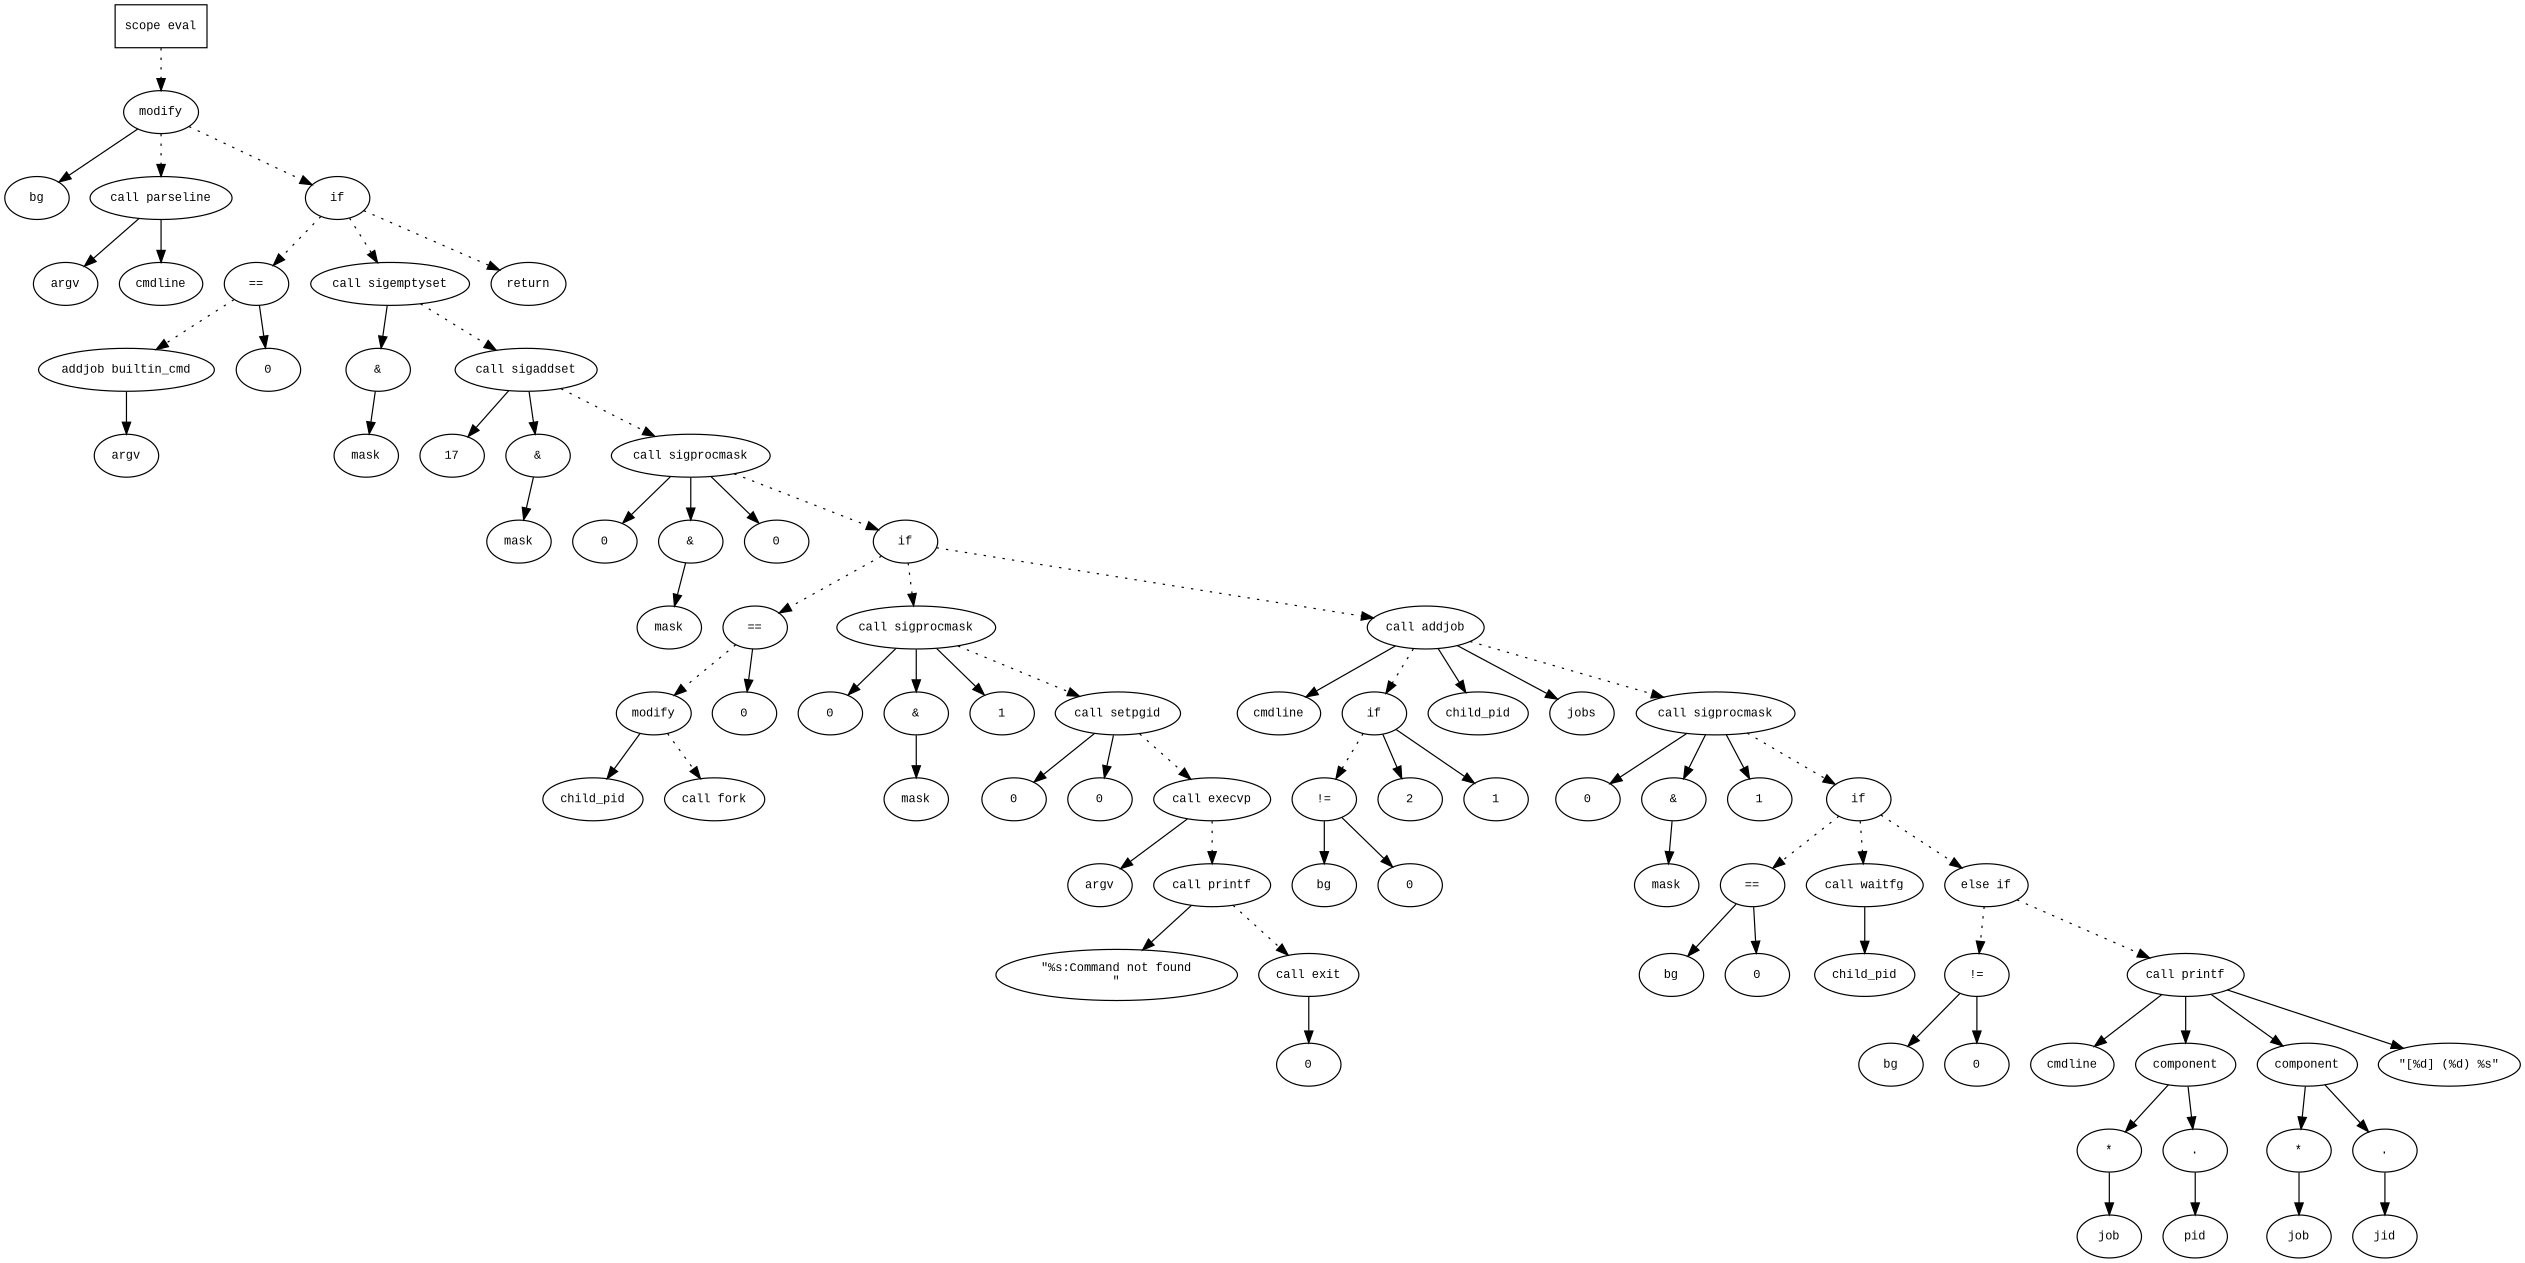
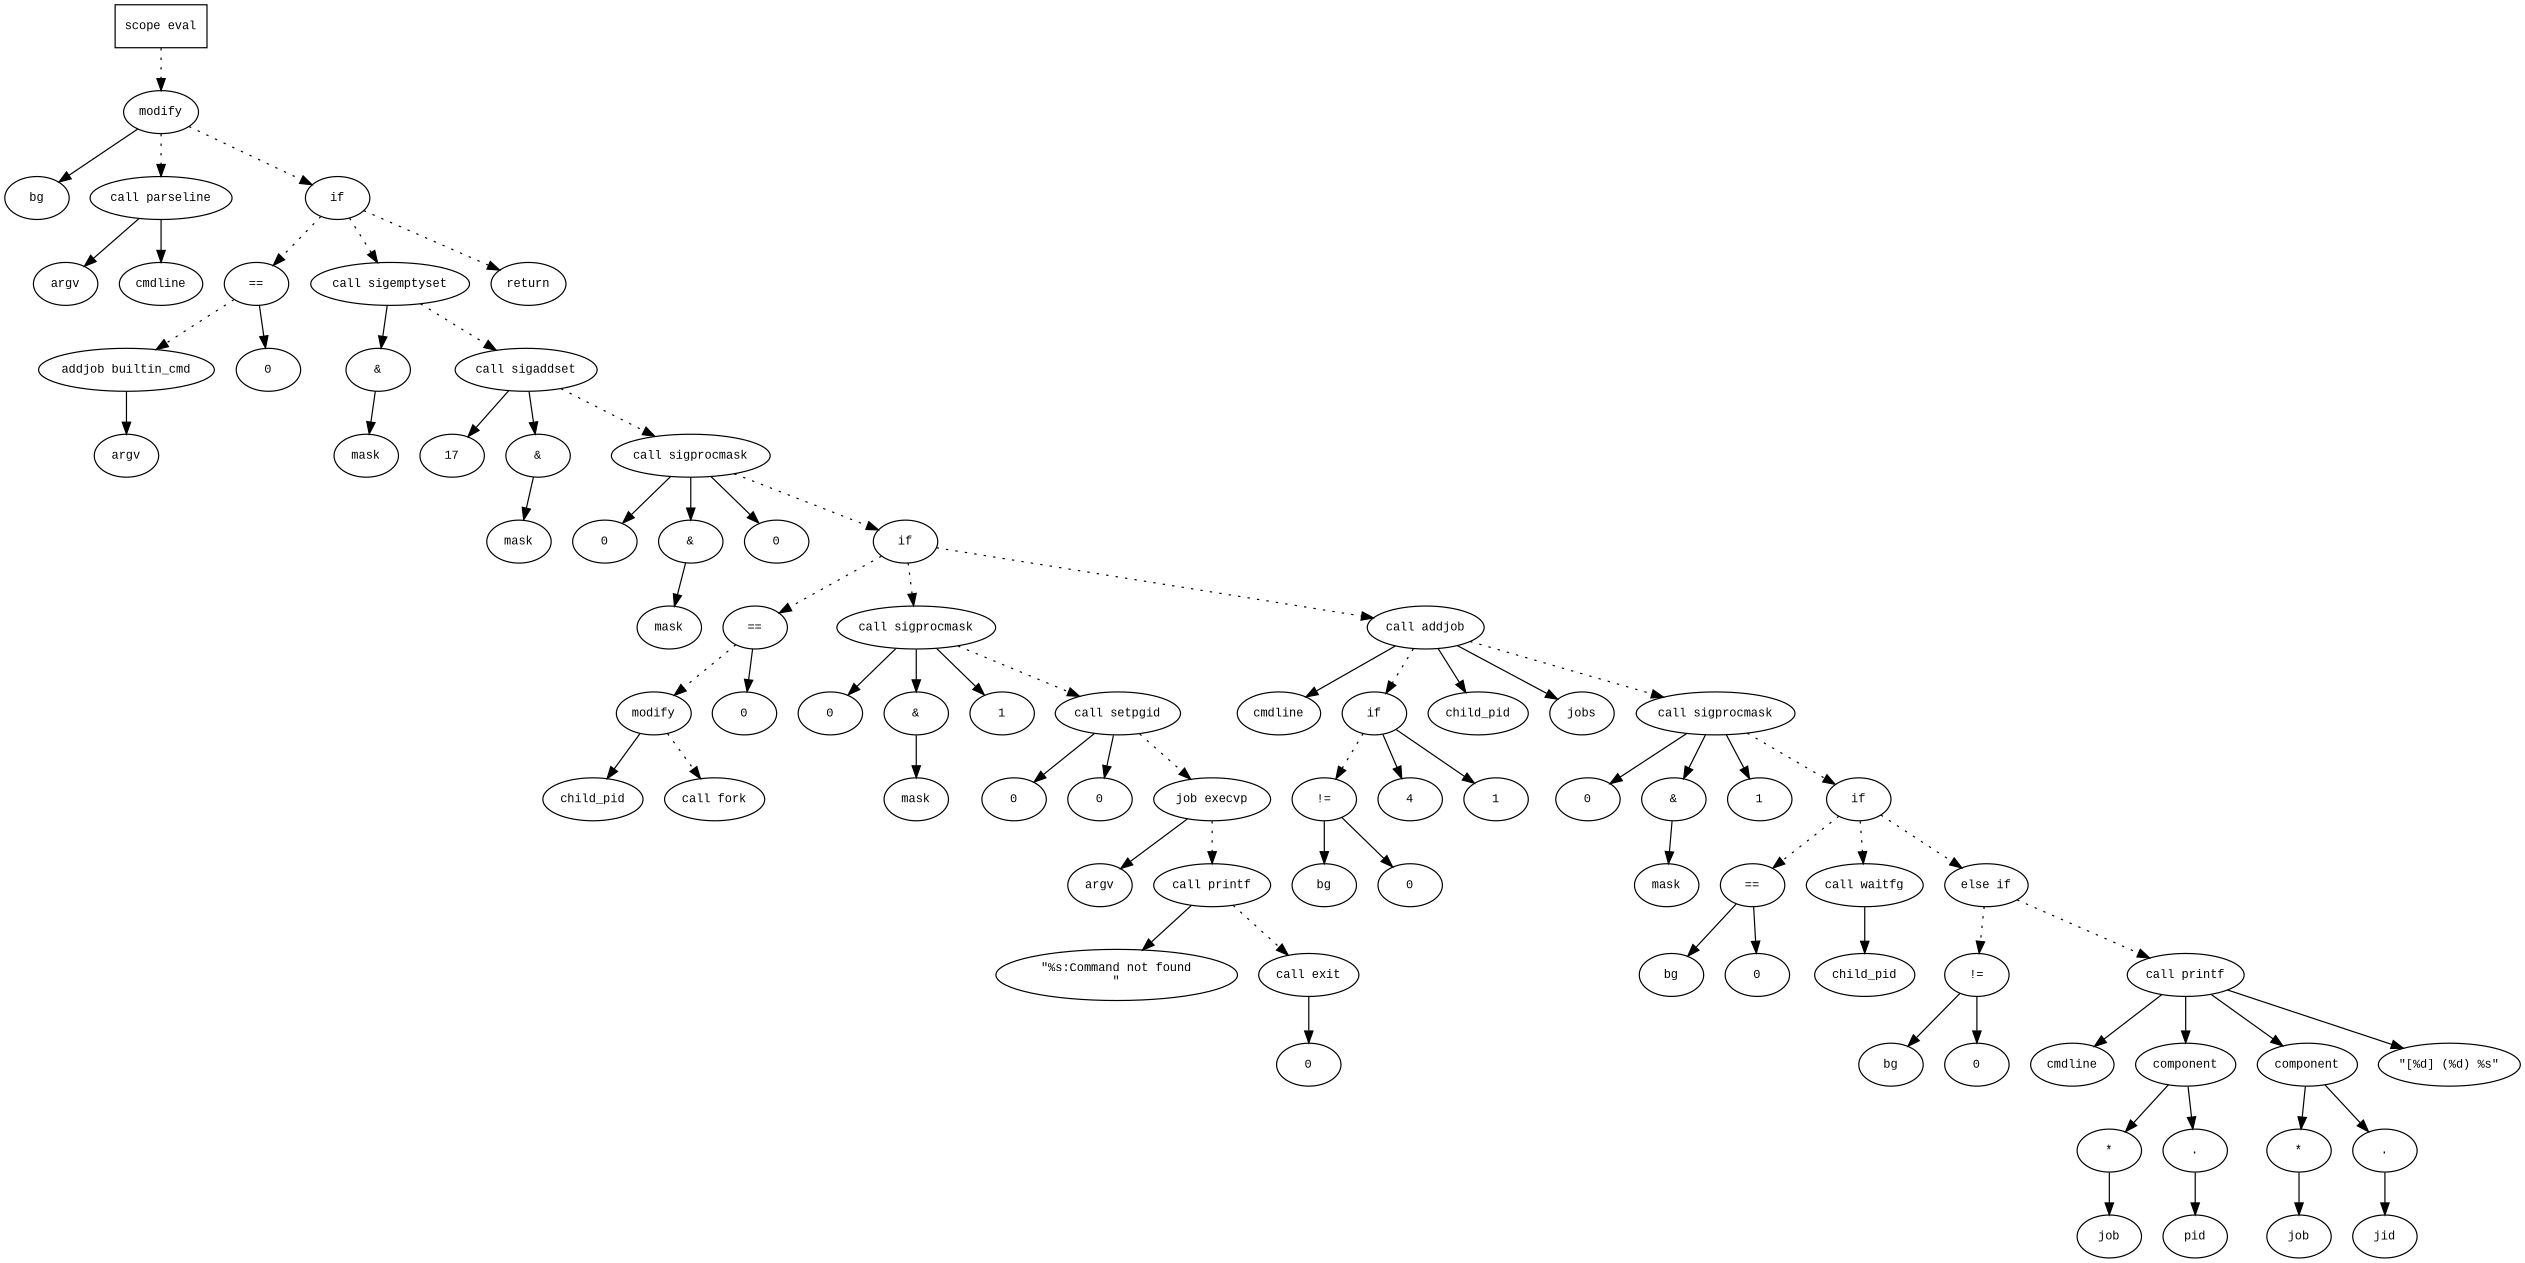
node "call execvp": label "call execvp" -> "job execvp"
node "2": label "2" -> "4"
